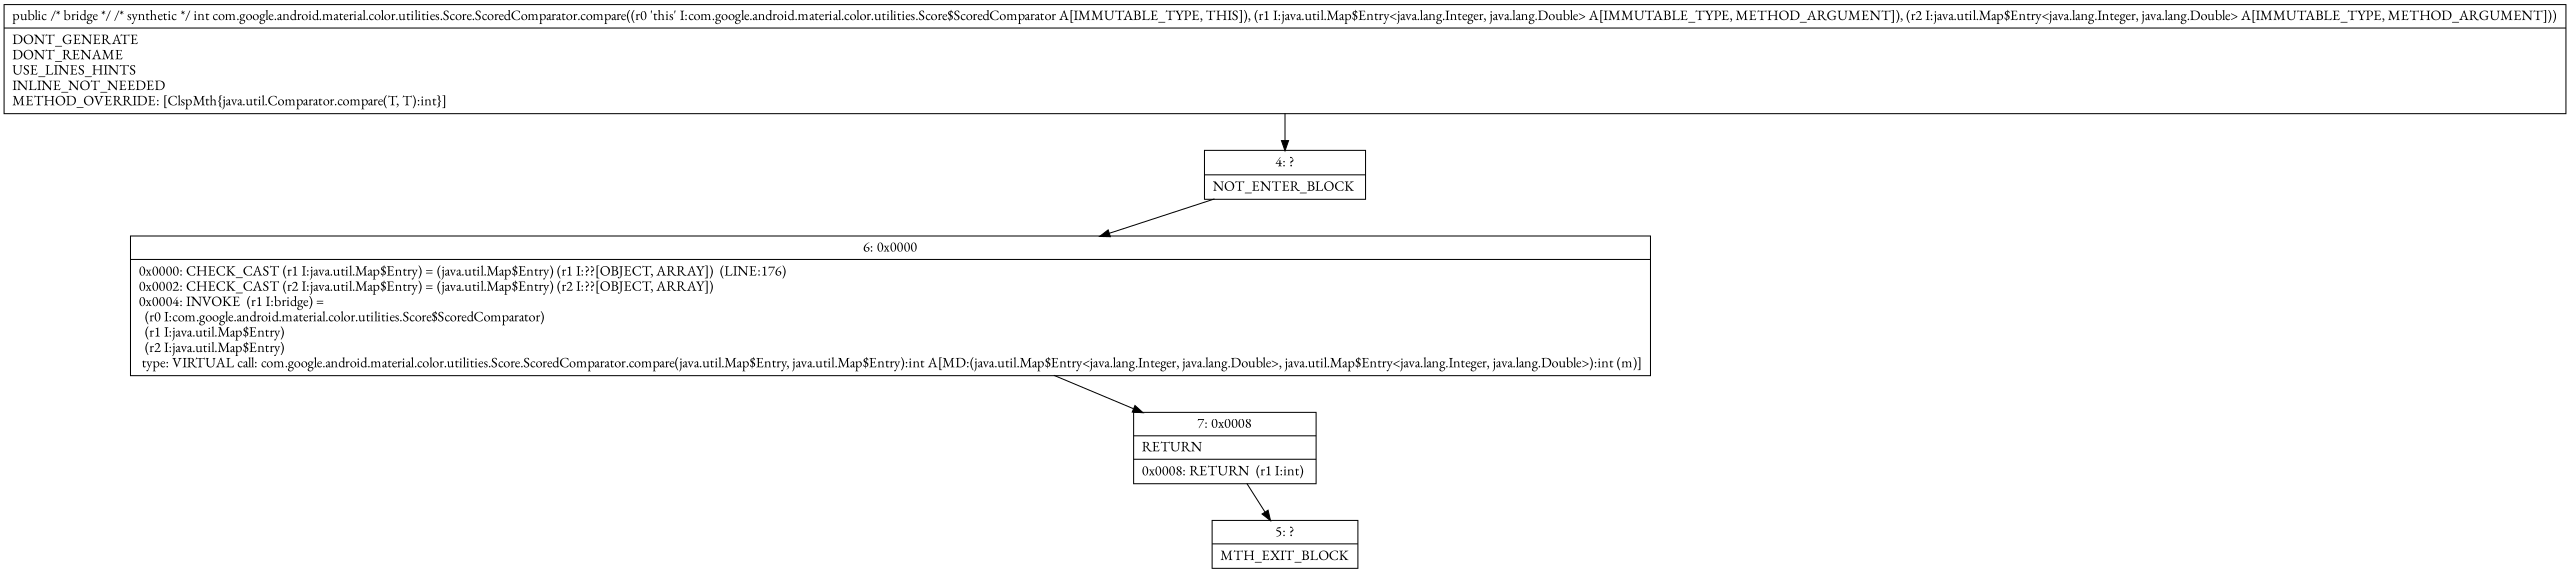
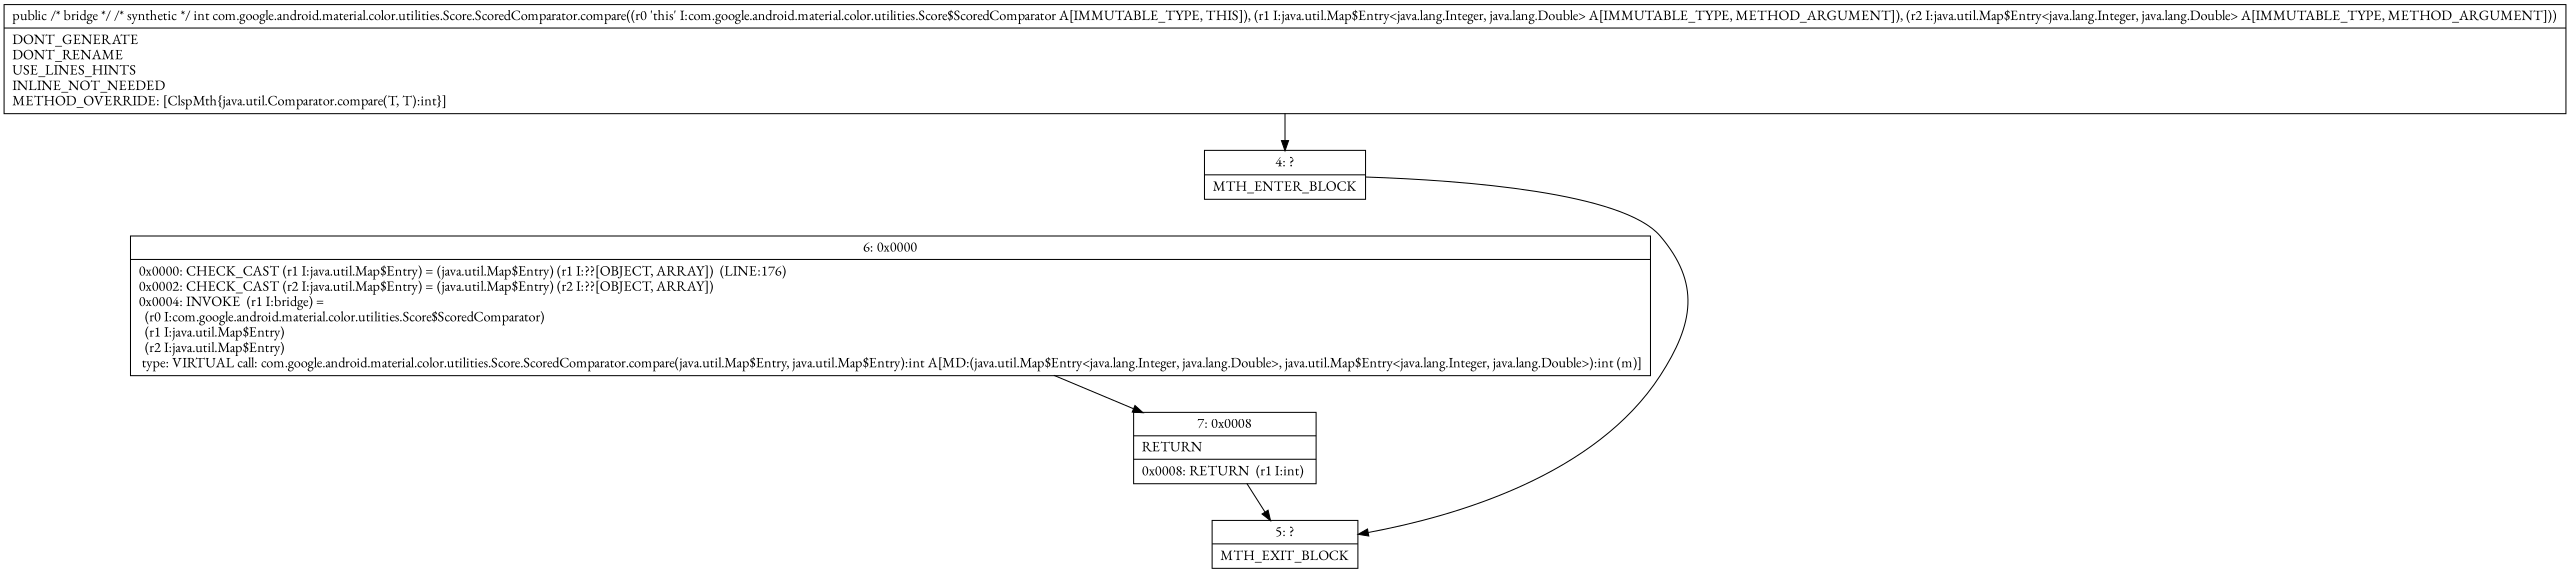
node "4: ?": text "NOT_ENTER_BLOCK" -> "MTH_ENTER_BLOCK"
edge "4: ?" -> "6: 0x0000": now "4: ?" -> "5: ?"
